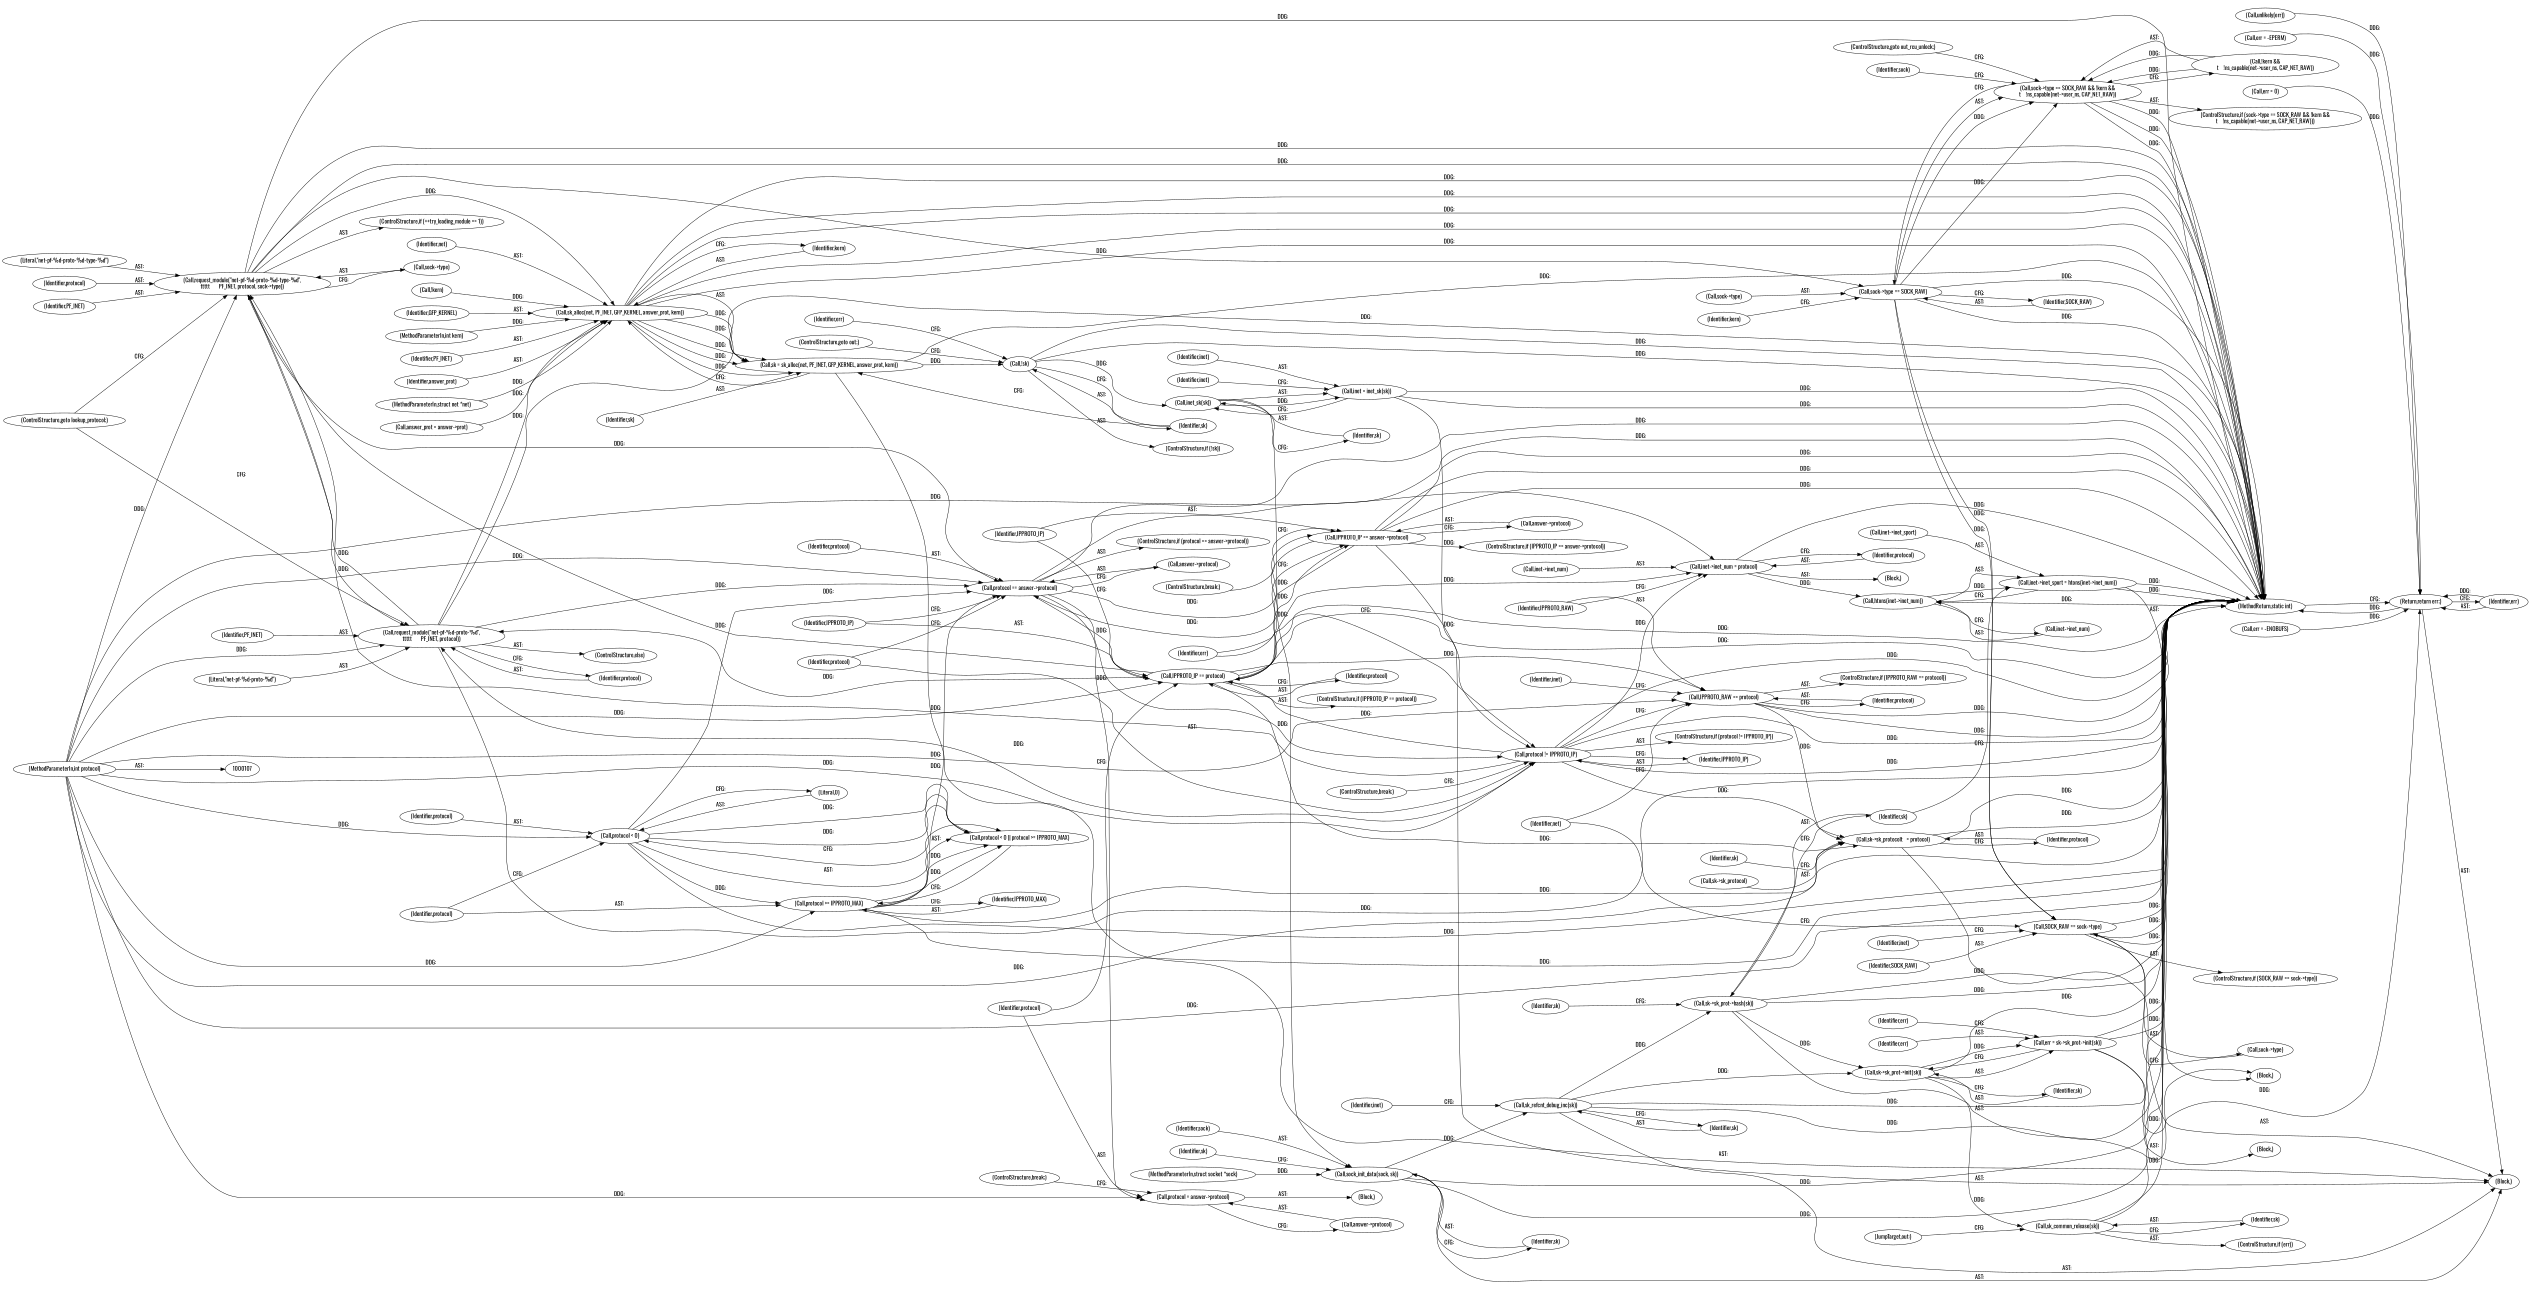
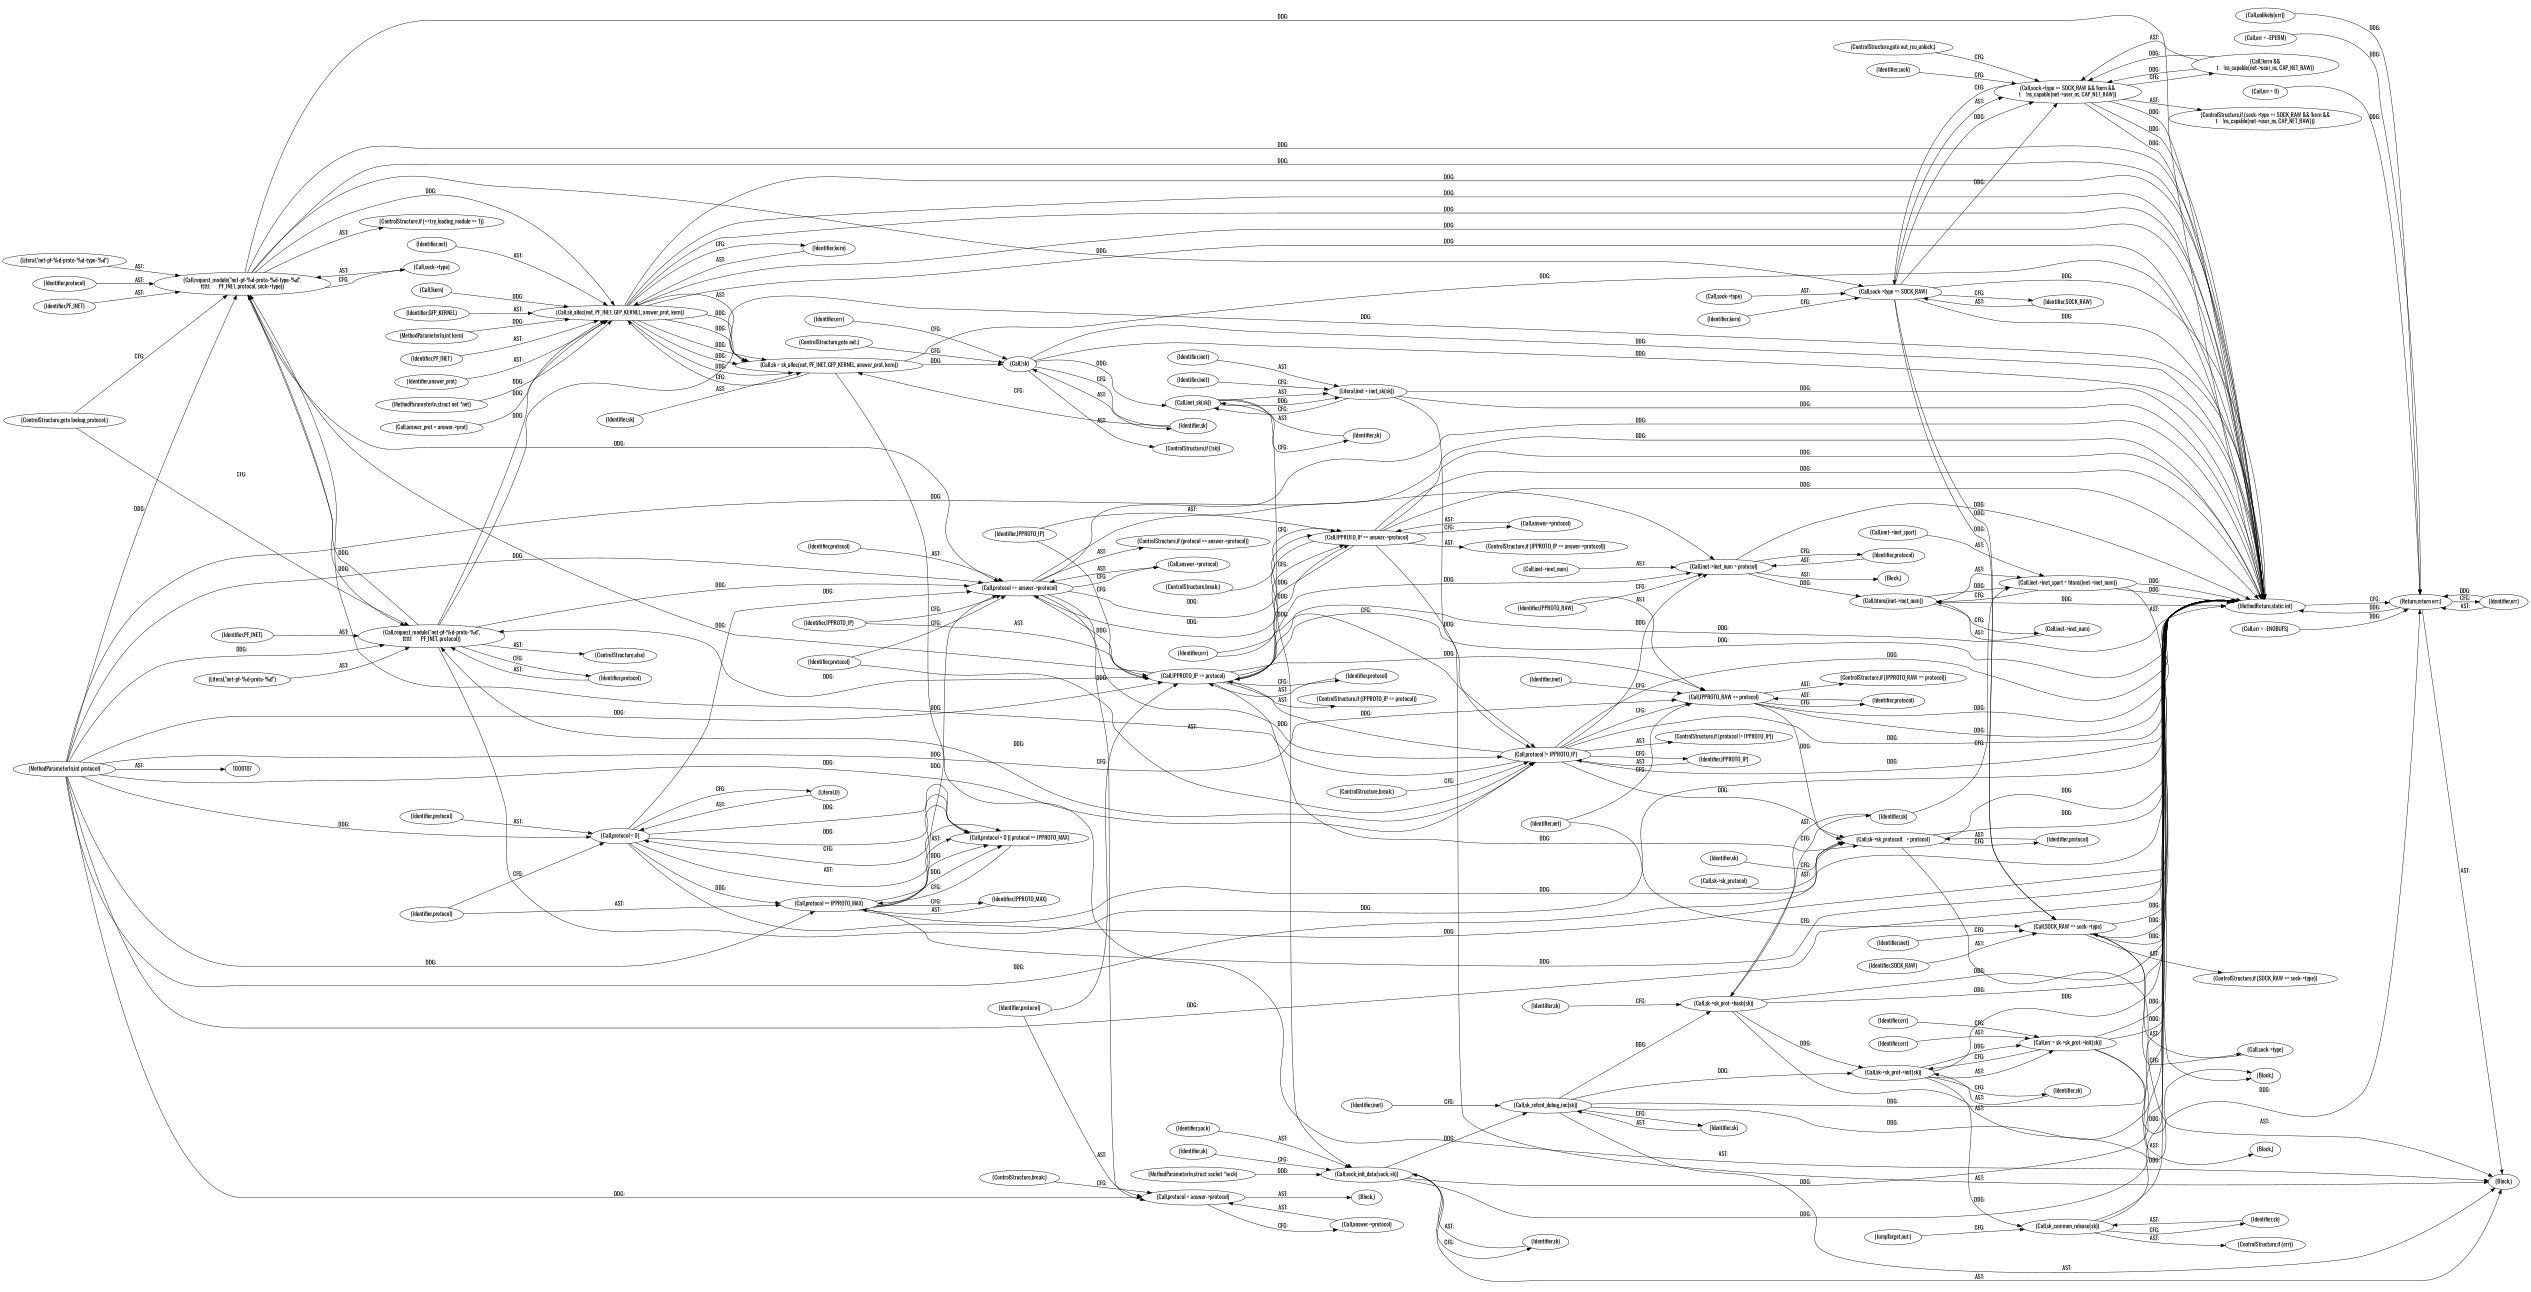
node "(Call,inet = inet_sk(sk))": label "(Call,inet = inet_sk(sk))" -> "(Literal,inet = inet_sk(sk))"
edge "(Call,IPPROTO_IP == answer->protocol)" -> "(ControlStructure,if (IPPROTO_IP == answer->protocol))": label "DDG: " -> "AST: "
